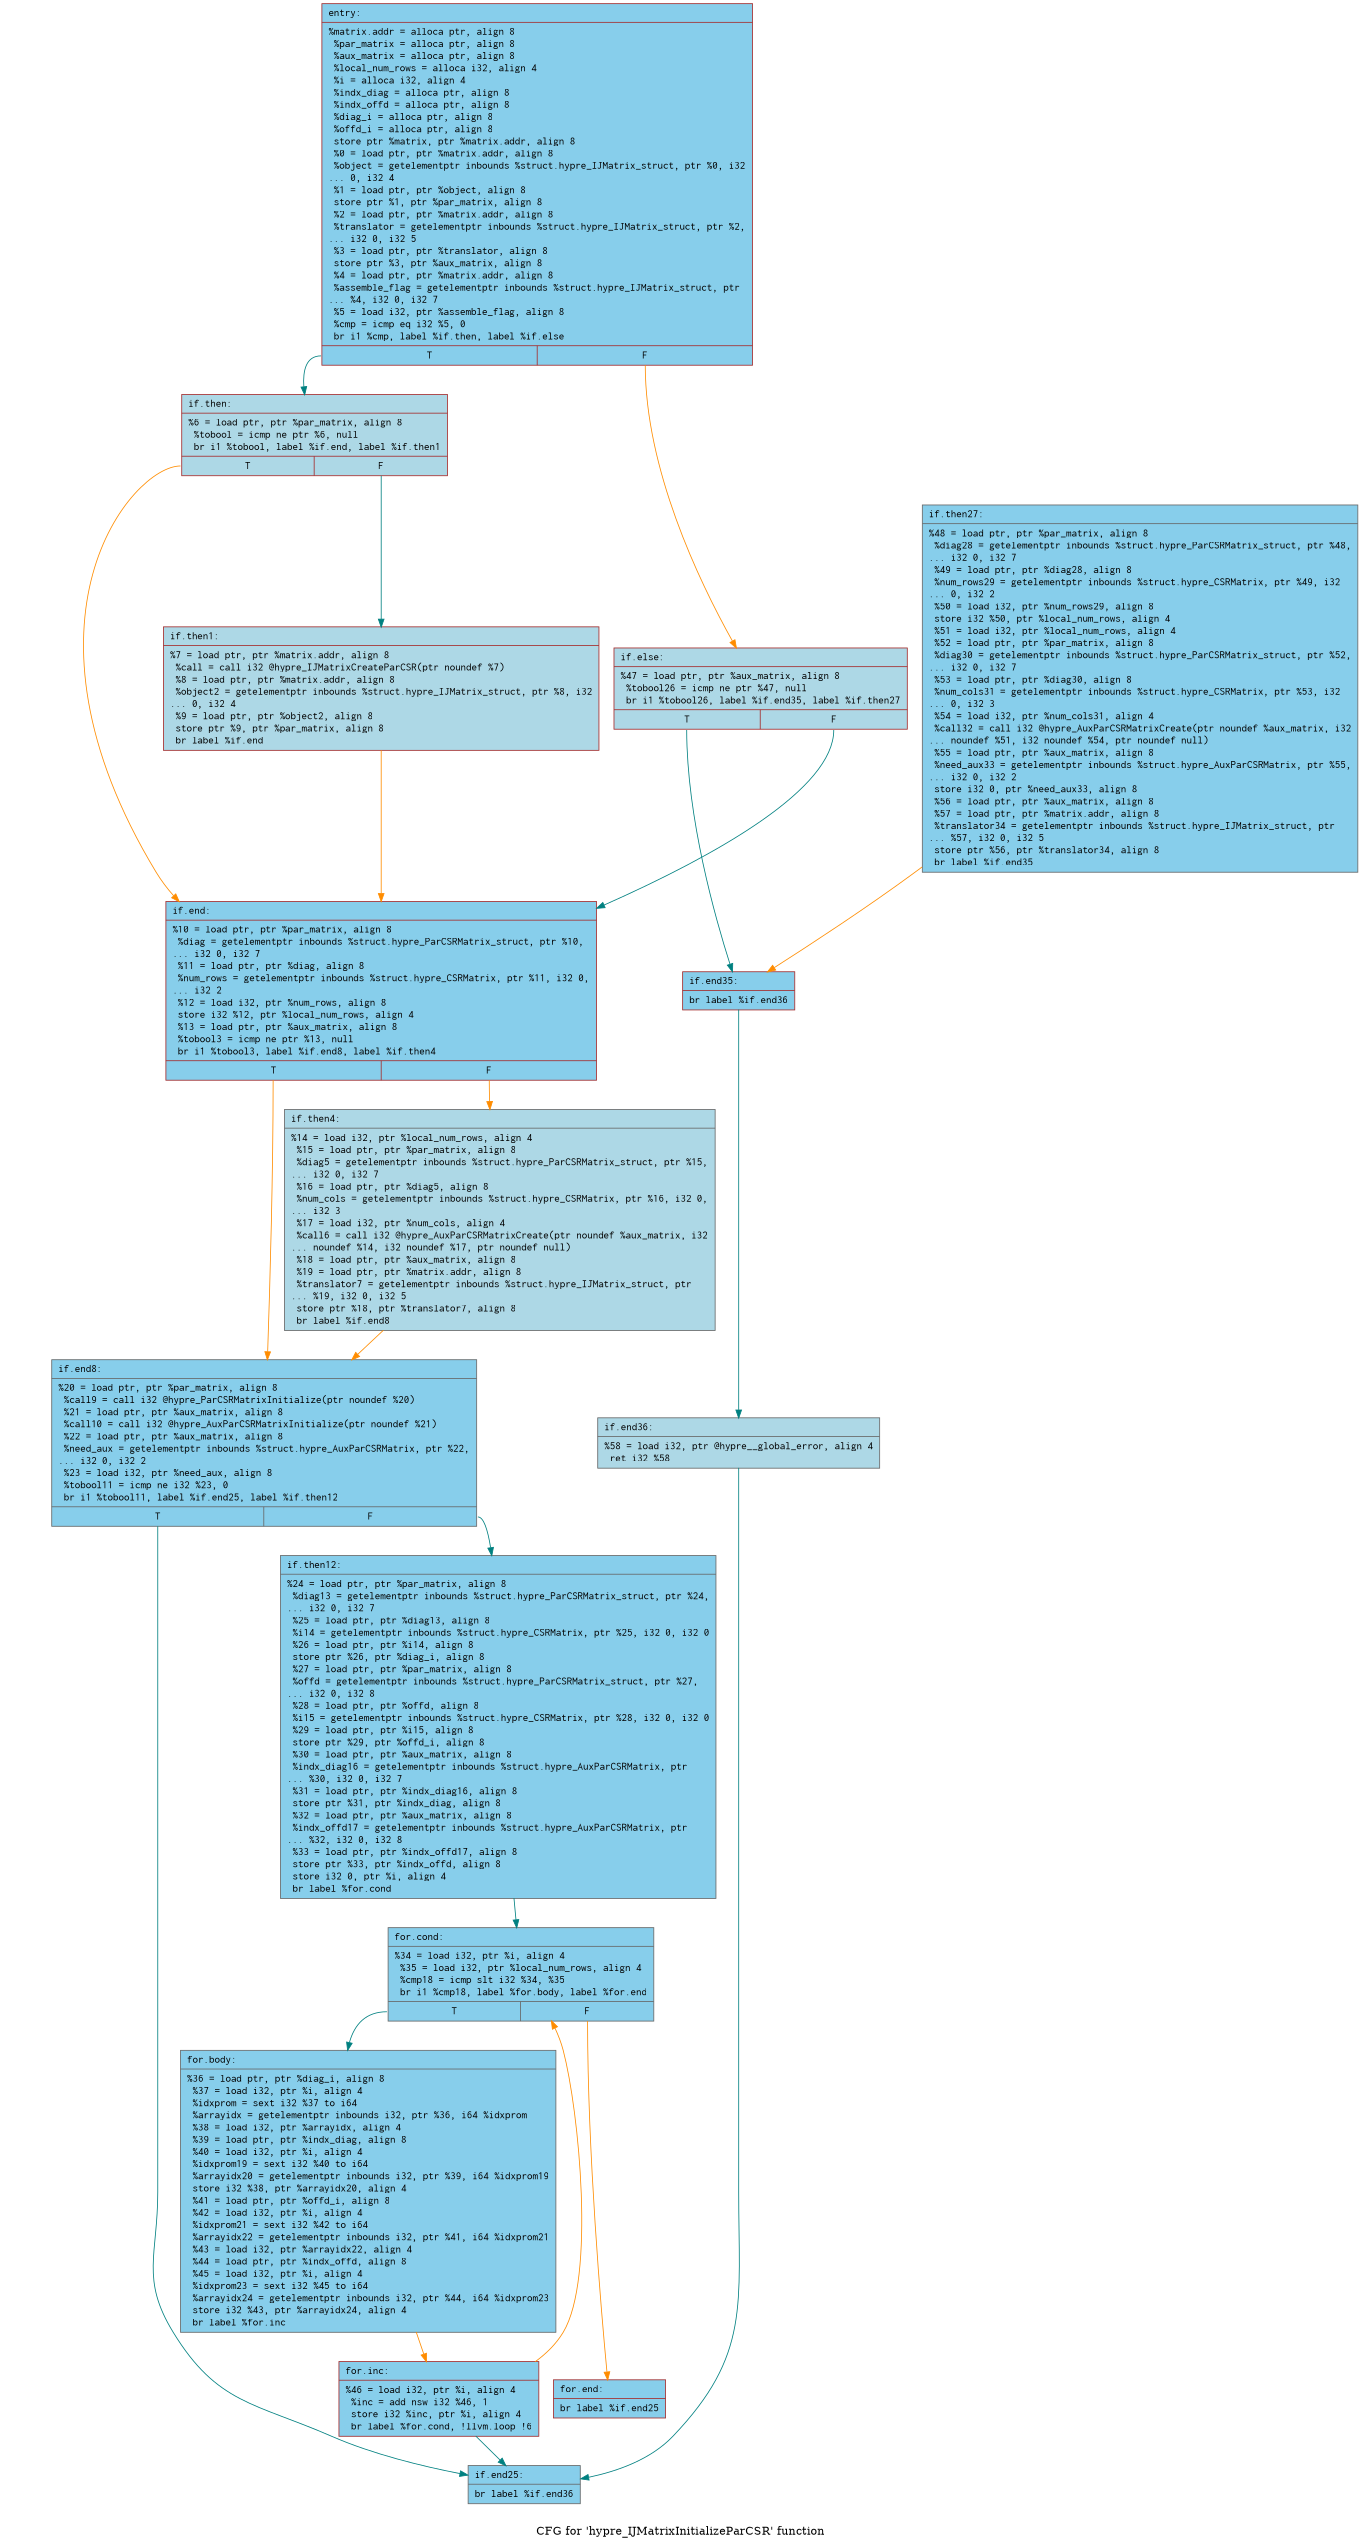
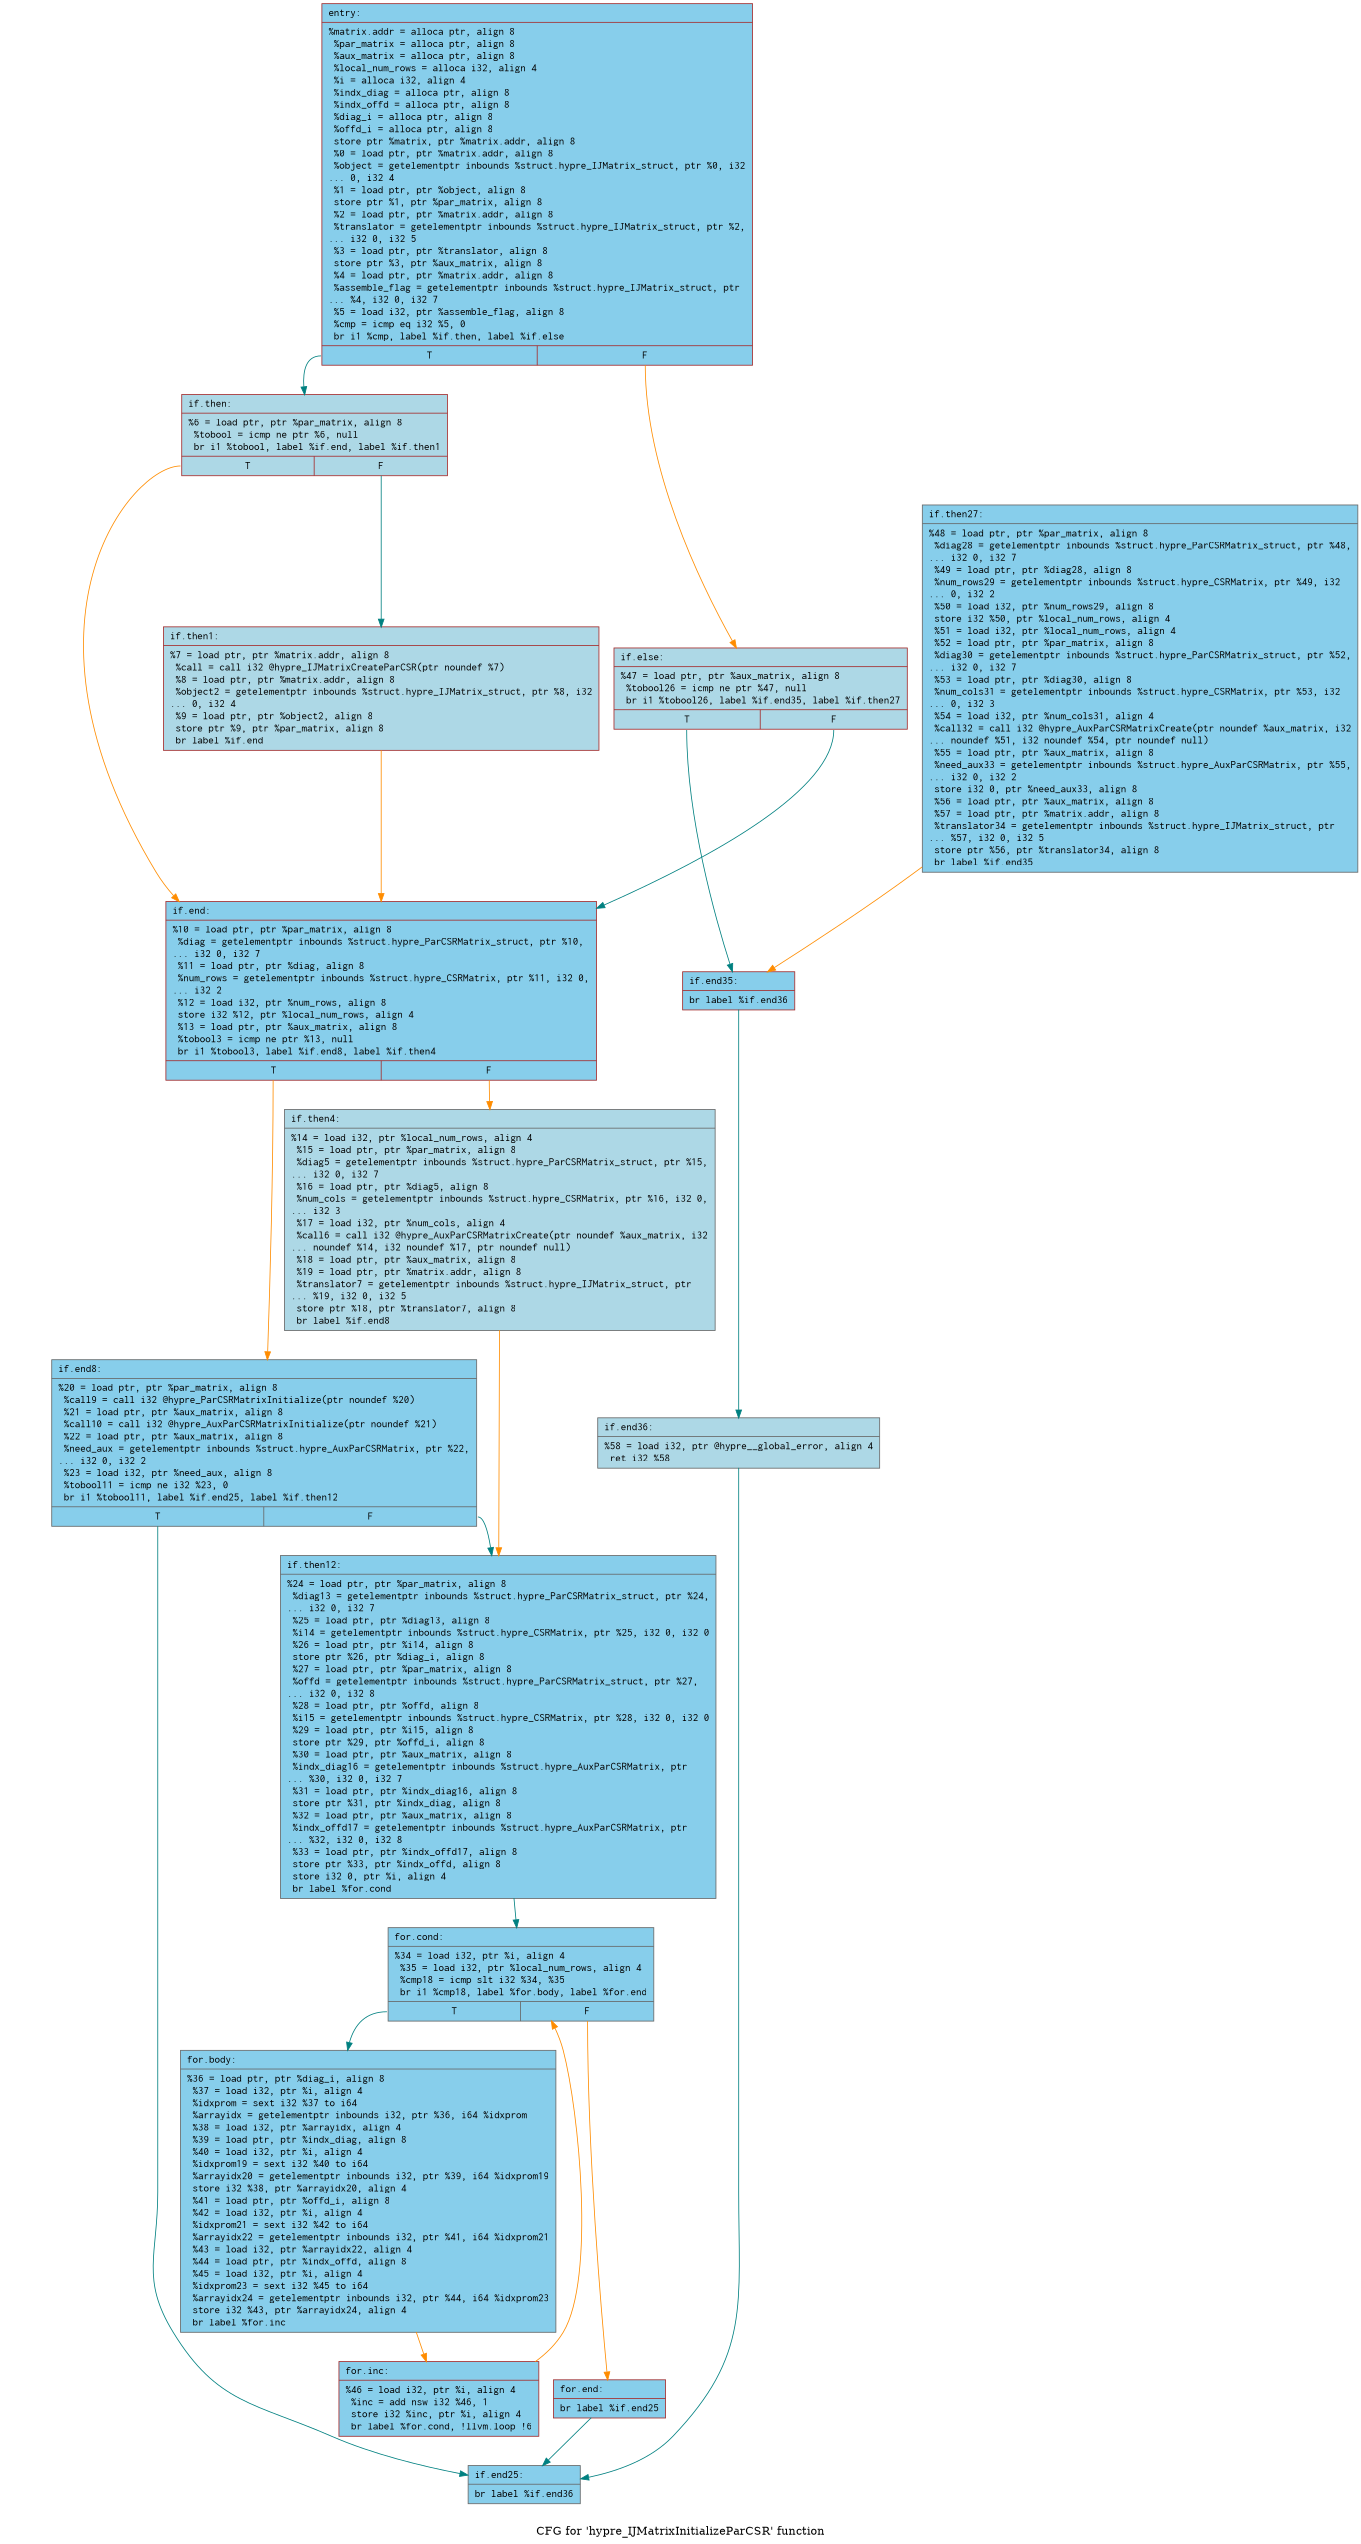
edge "if.then4:" -> "if.end8:": now "if.then4:" -> "if.then12:"
edge "for.inc:" -> "if.end25:": now "for.end:" -> "if.end25:"
